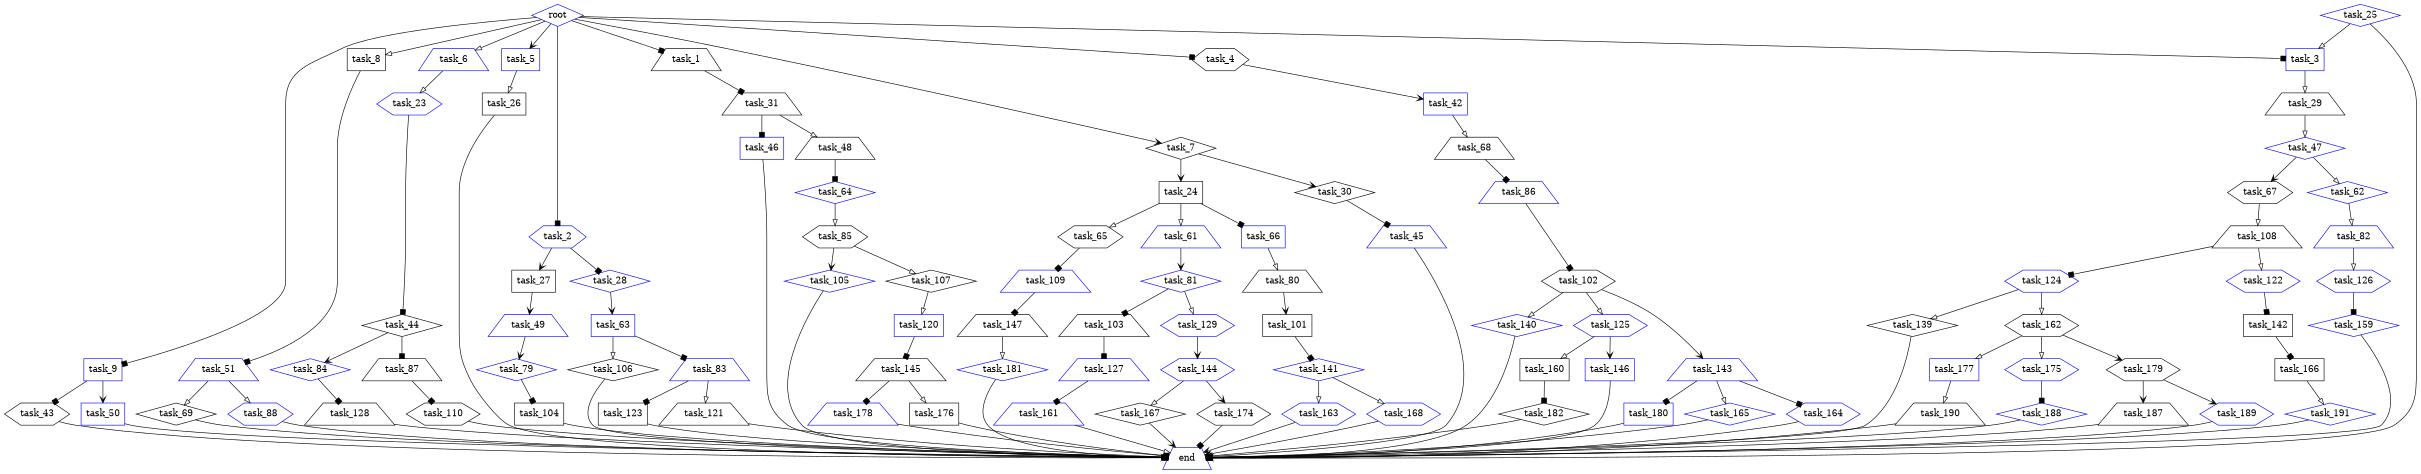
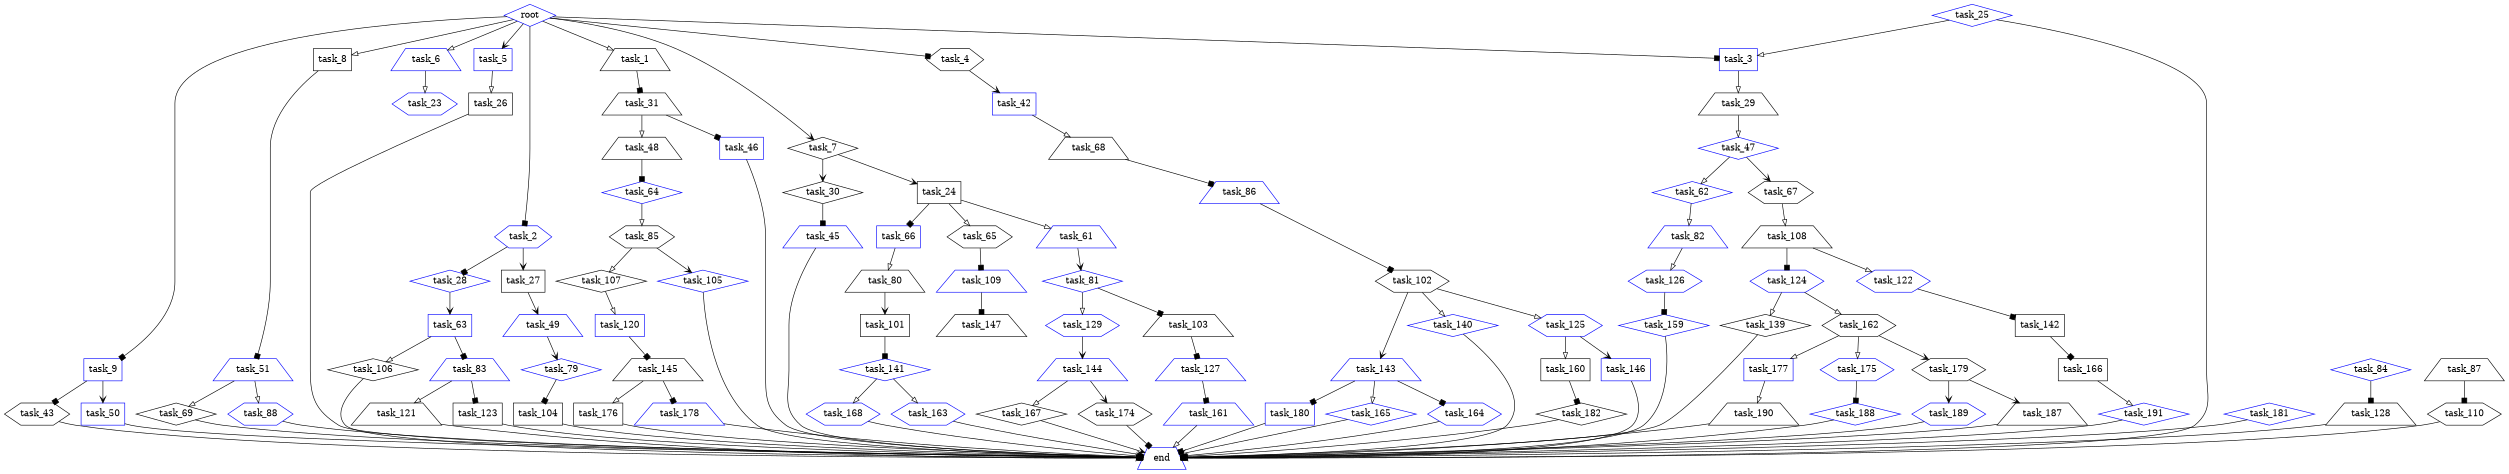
edge "root" -> "task_1": arrowhead box -> onormal
node "task_44": removed
edge "task_147" -> "task_181": removed
node "task_144": shape hexagon -> trapezium
